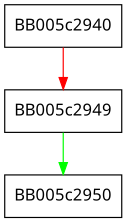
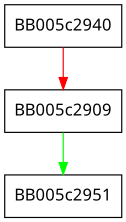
node "BB005c2949": label "BB005c2949" -> "BB005c2909"
node "BB005c2950": label "BB005c2950" -> "BB005c2951"
